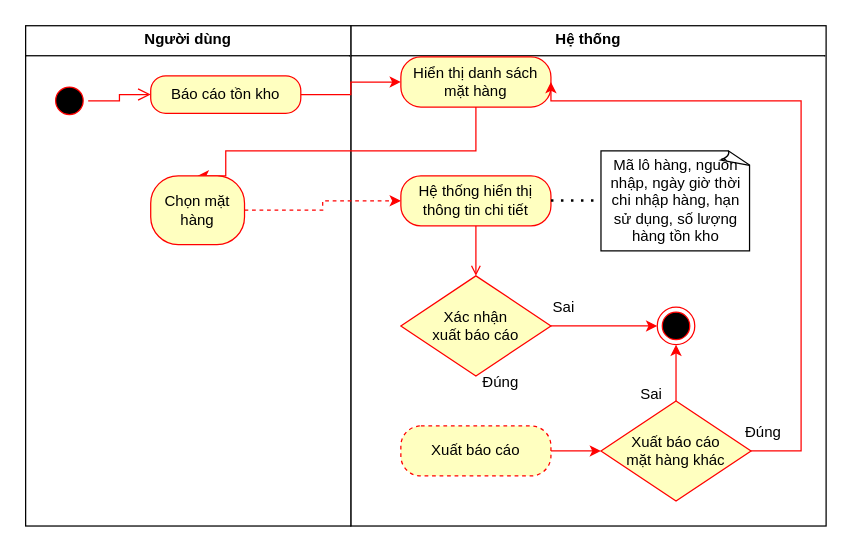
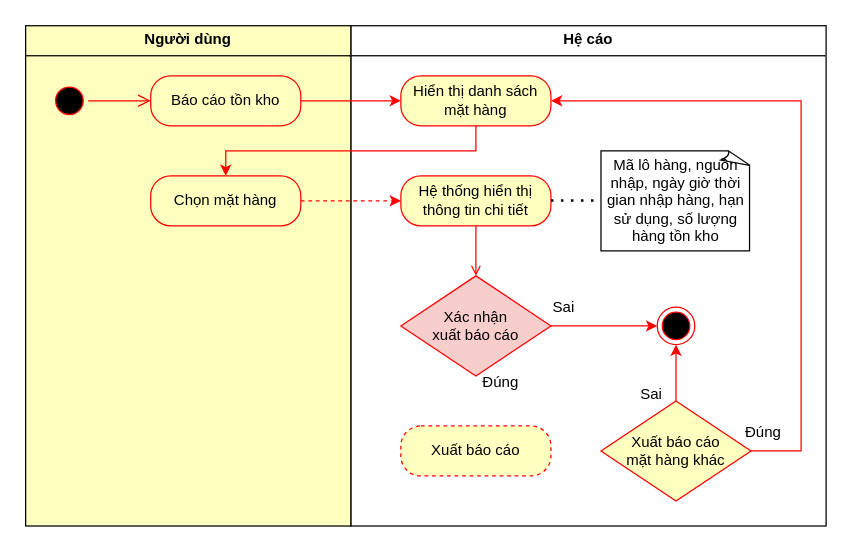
node "Hệ thống": label "Hệ thống" -> "Hệ cáo"
node "Hiển thị danh sách mặt hàng": moved (476, 82) -> (476, 101)
node "Báo cáo tồn kho": size 150x38 -> 150x50
node "Mã lô hàng, nguồn nhập, ngày giờ thời chi nhập hàng, hạn sử dụng, số lượng hàng tồn kho": label "Mã lô hàng, nguồn nhập, ngày giờ thời chi nhập hàng, hạn sử dụng, số lượng hàng tồn kho" -> "Mã lô hàng, nguồn nhập, ngày giờ thời gian nhập hàng, hạn sử dụng, số lượng hàng tồn kho"
node "Chọn mặt hàng": size 94x69 -> 150x50
node "Người dùng": fillcolor #ffffff -> #ffffc0
node "Xác nhận xuất báo cáo": fillcolor #ffffc0 -> #f8cecc
edge "Xuất báo cáo" -> "Xuất báo cáo mặt hàng khác": removed
